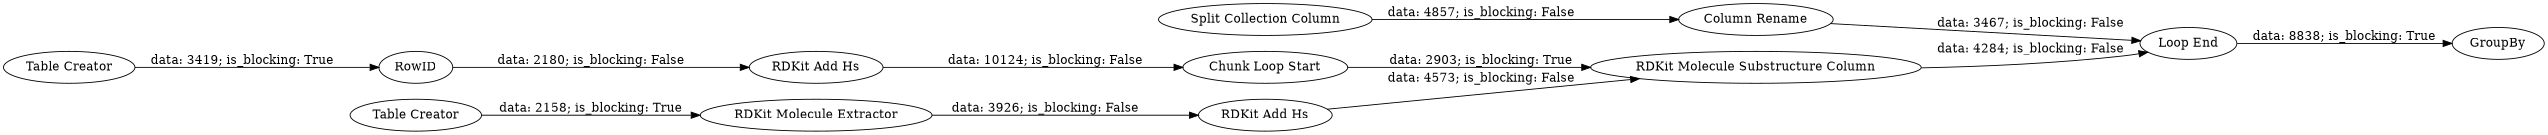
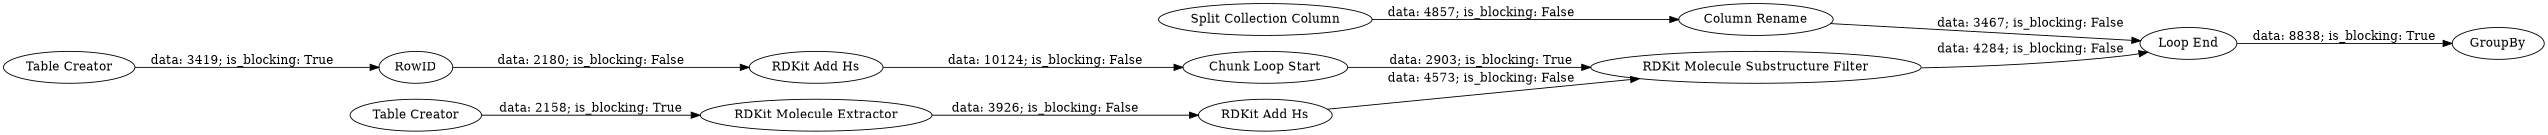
node "RDKit Molecule Substructure Column": label "RDKit Molecule Substructure Column" -> "RDKit Molecule Substructure Filter"
